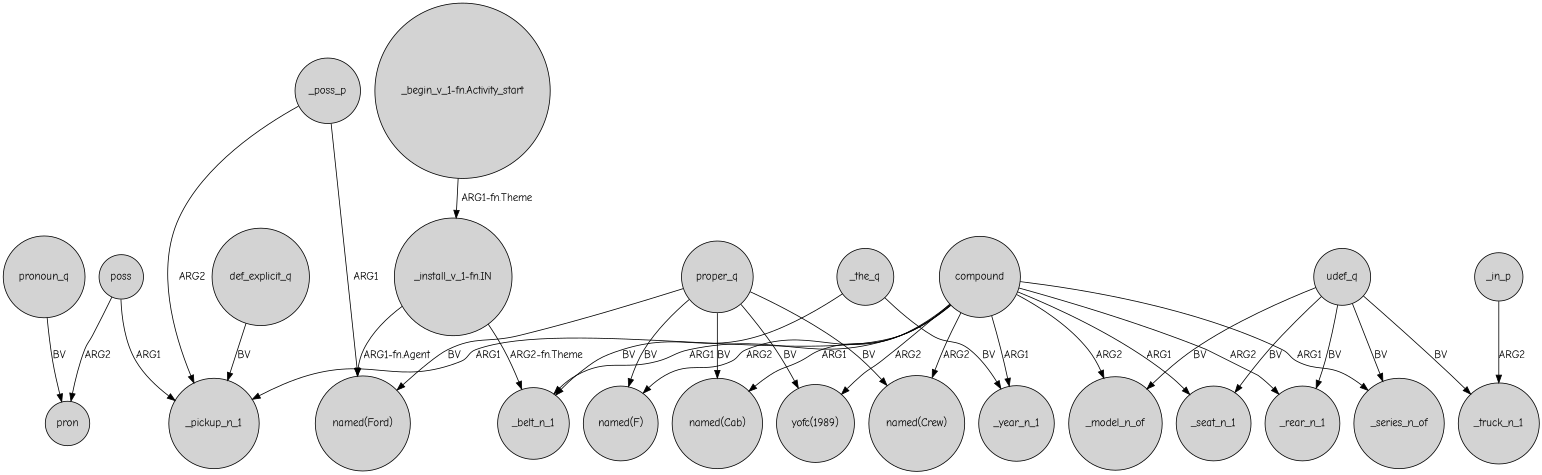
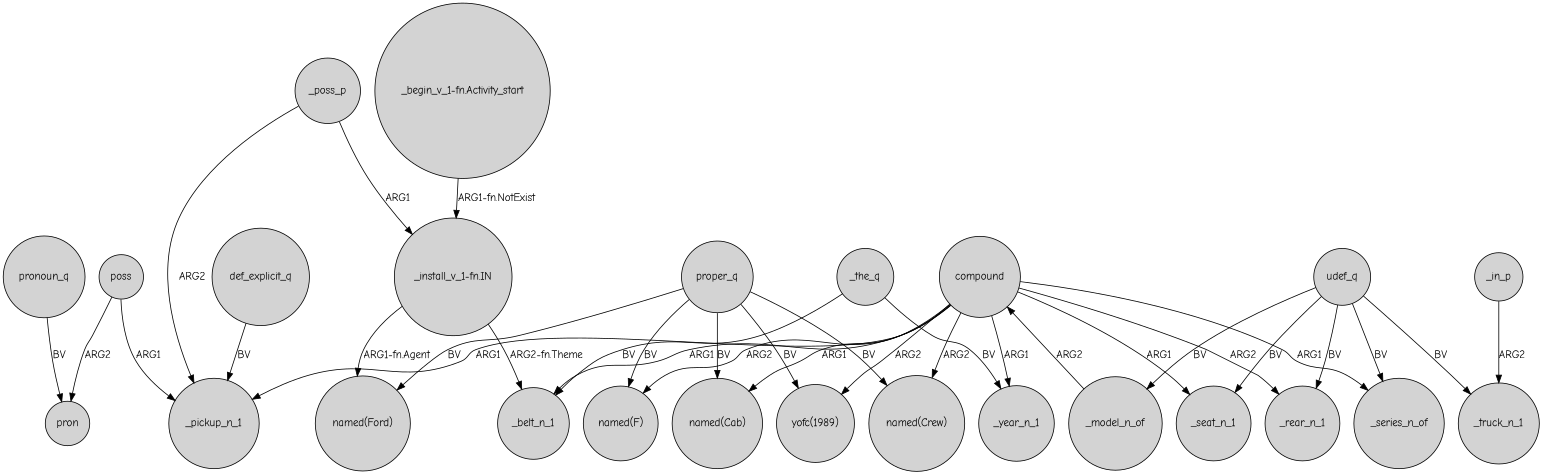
edge "_begin_v_1-fn.Activity_start" -> "_install_v_1-fn.IN": label "ARG1-fn.Theme" -> "ARG1-fn.NotExist"
edge "_poss_p" -> "named(Ford)": now "_poss_p" -> "_install_v_1-fn.IN"
edge "compound" -> "_model_n_of": reversed
